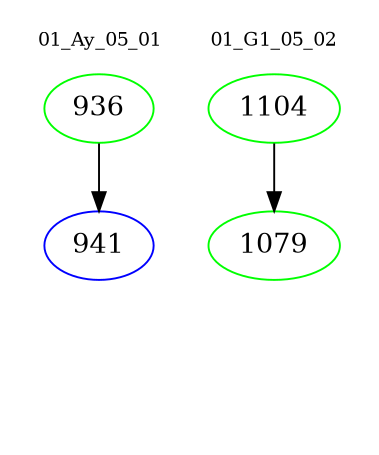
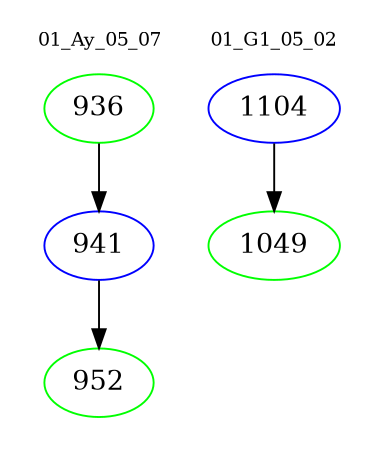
cluster "01_Ay_05_01": label "01_Ay_05_01" -> "01_Ay_05_07"
node "1104": color green -> blue
node "1079": label "1079" -> "1049"
node "952": added
